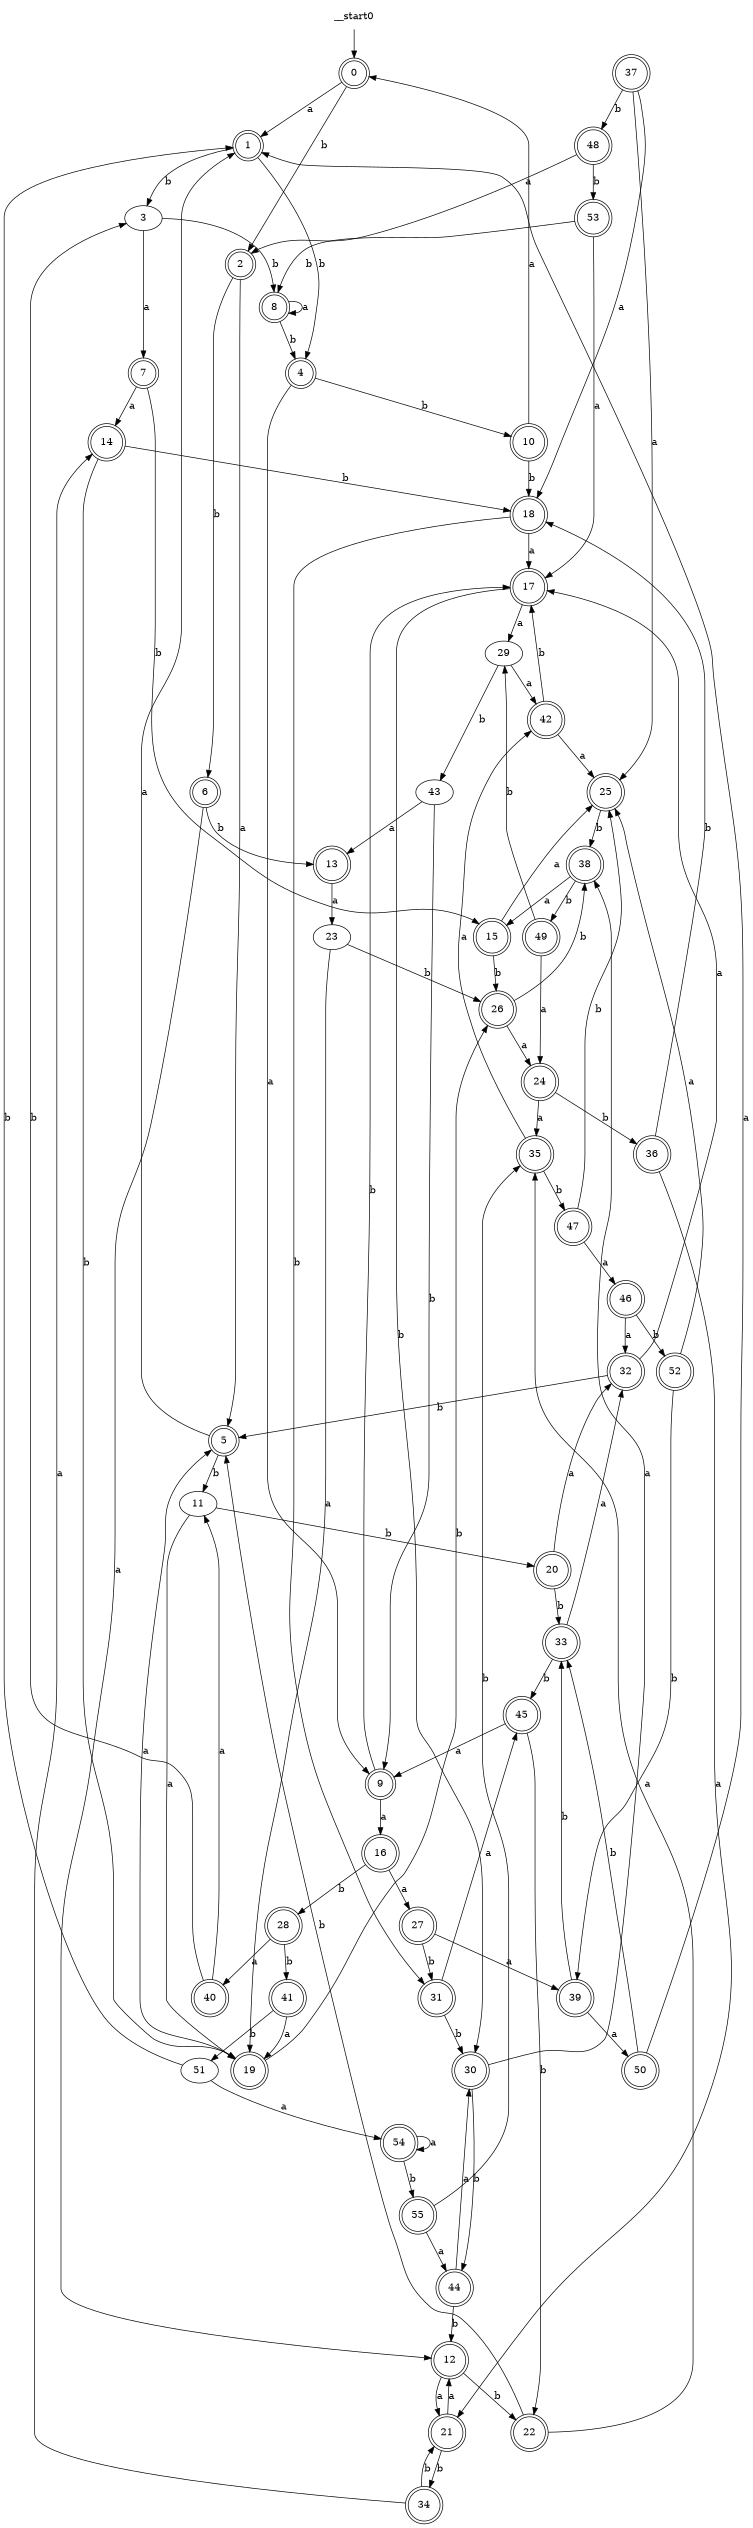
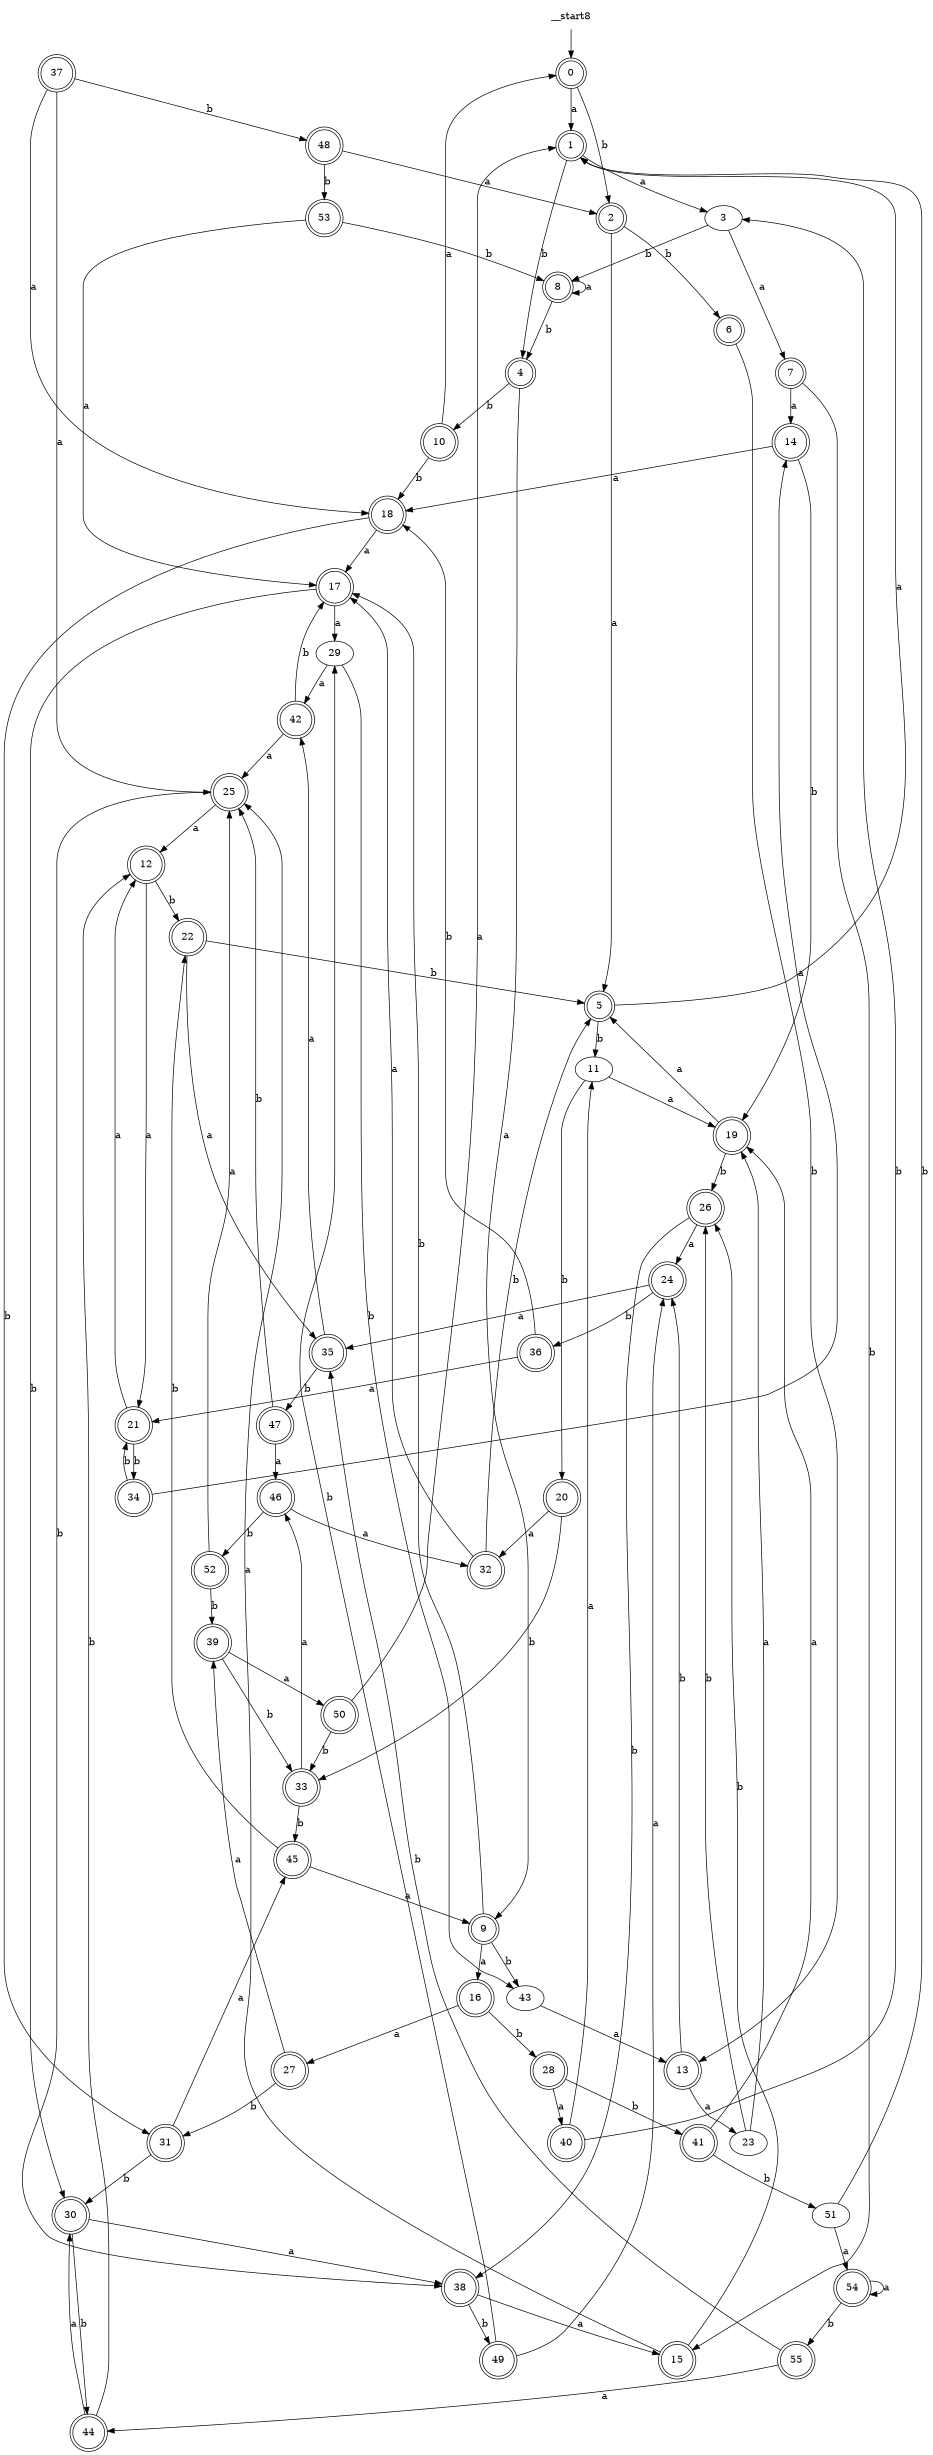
node "__start0": label "__start0" -> "__start8"
edge "1" -> "3": label "b" -> "a"
edge "14" -> "18": label "b" -> "a"
edge "43" -> "9": reversed
edge "33" -> "32": now "33" -> "46"
edge "13" -> "24": added, label "b"
edge "6" -> "12": now "25" -> "12"
